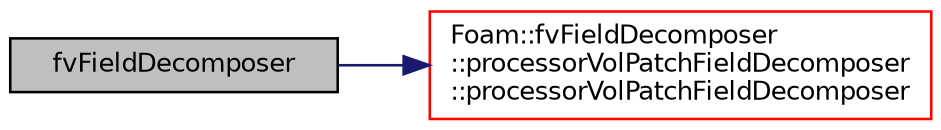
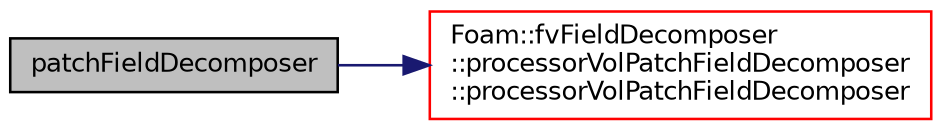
node "fvFieldDecomposer": label "fvFieldDecomposer" -> "patchFieldDecomposer"
